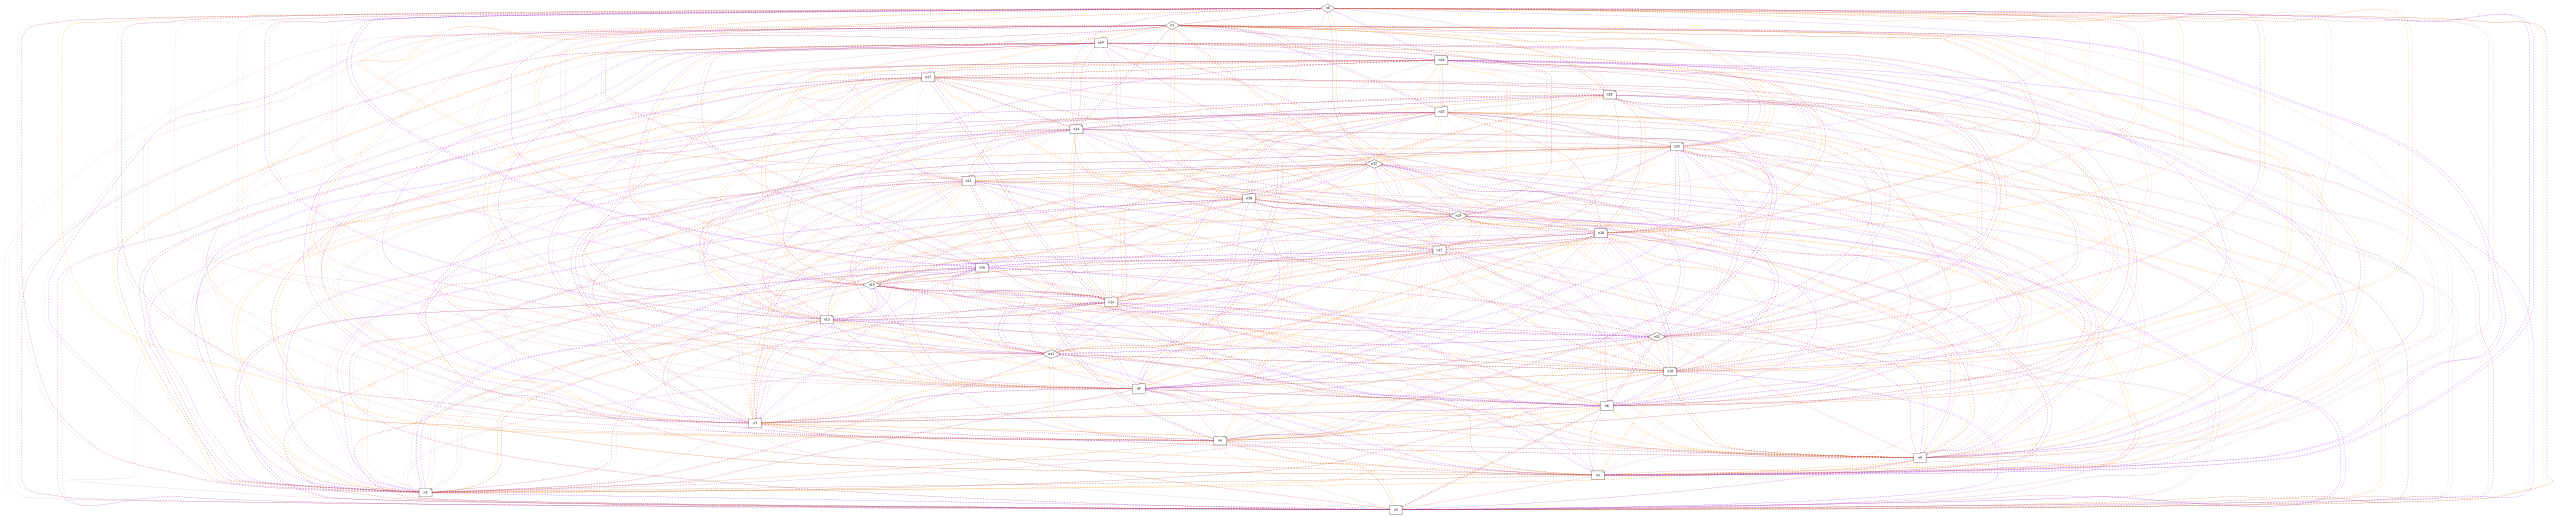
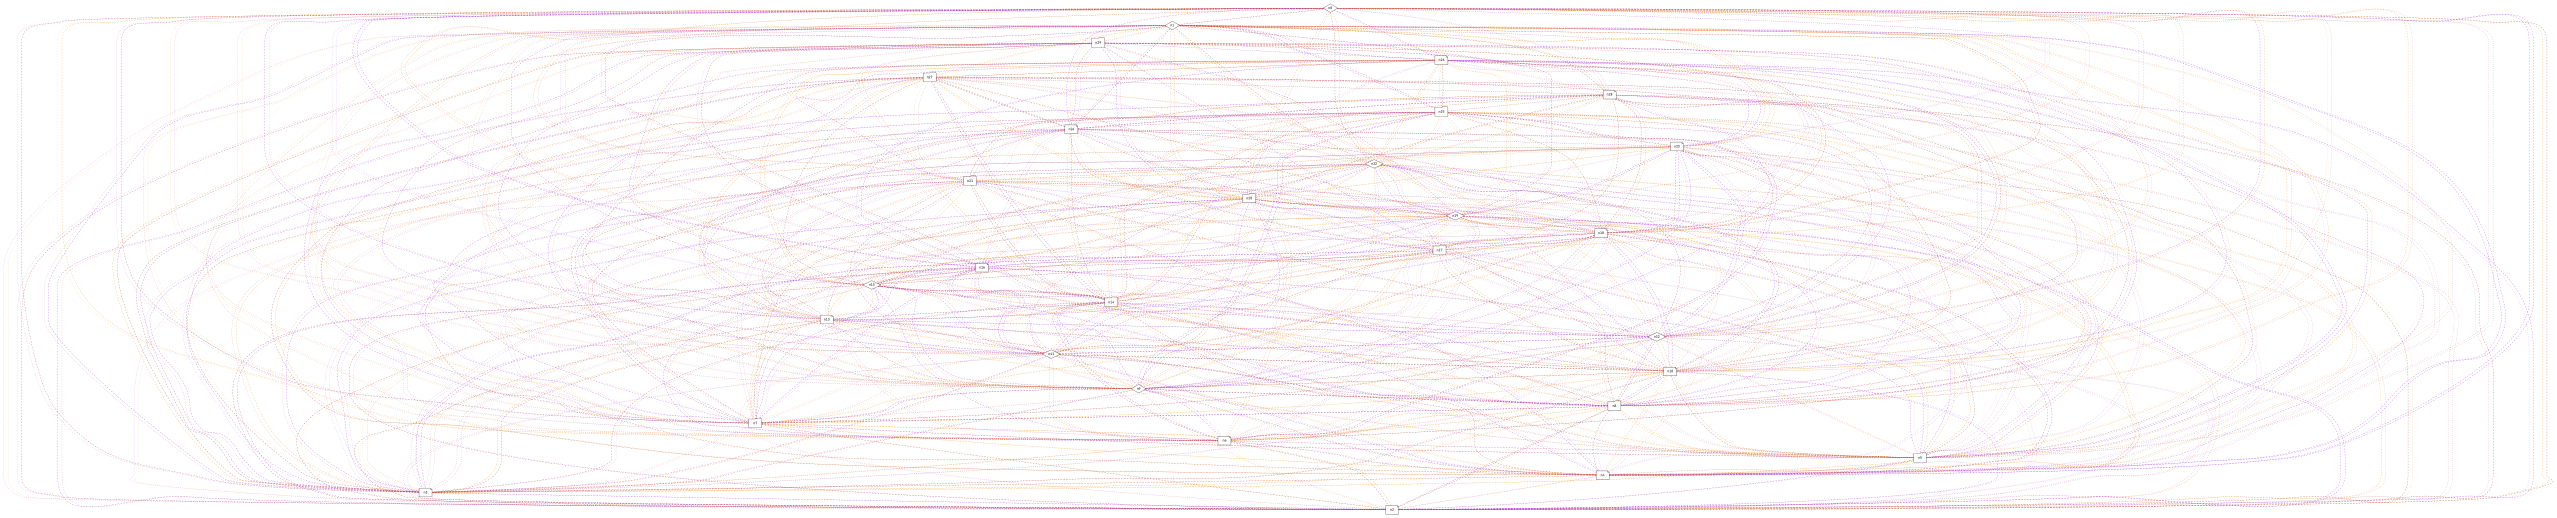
node "n9": shape folder -> diamond
